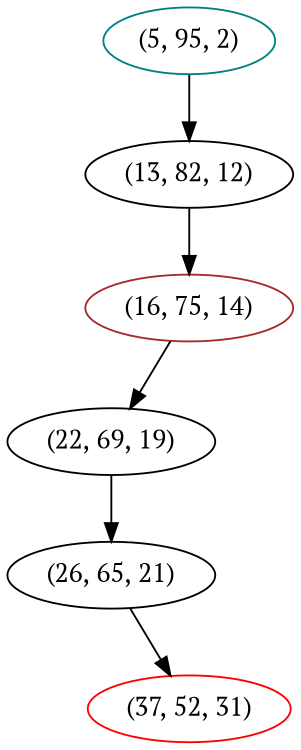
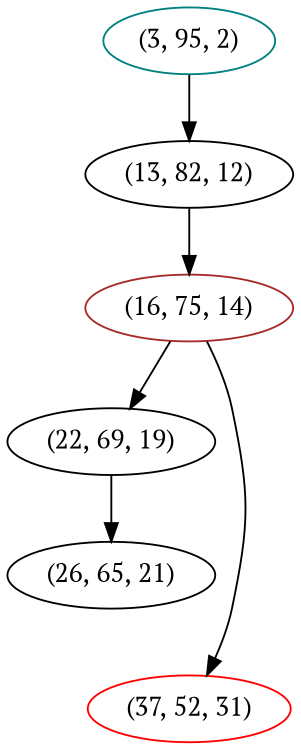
node "(5, 95, 2)": label "(5, 95, 2)" -> "(3, 95, 2)"
edge "(26, 65, 21)" -> "(37, 52, 31)": now "(16, 75, 14)" -> "(37, 52, 31)"
